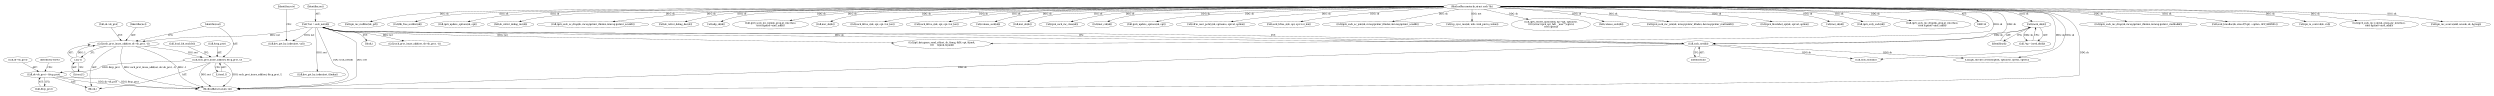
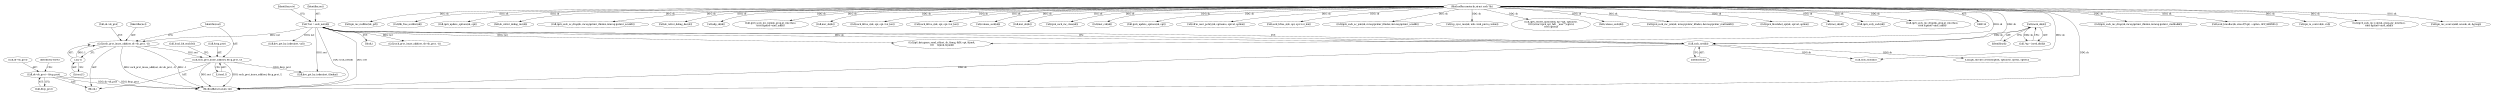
edge "(MethodParameterIn,struct sock *sk)" -> "(Call,inet6_sk(sk))": removed, label "DDG: sk"
edge "(MethodParameterIn,struct sock *sk)" -> "(Call,ip6_mroute_setsockopt(sk, optname, optval, optlen))": removed, label "DDG: sk"
edge "(MethodParameterIn,struct sock *sk)" -> "(Call,tcp_sync_mss(sk, icsk->icsk_pmtu_cookie))": label "DDG: net" -> "DDG: sk"
edge "(Identifier,retv)" -> "(Call,dev_get_by_index(net, val))": now "(Identifier,retv)" -> "(Call,*net = sock_net(sk))"
edge "(Call,sock_prot_inuse_add(net, &tcp_prot, 1))" -> "(Call,sk->sk_prot = &tcp_prot)": now "(Call,sock_prot_inuse_add(net, &tcp_prot, 1))" -> "(Call,dev_get_by_index(net, ifindex))"
